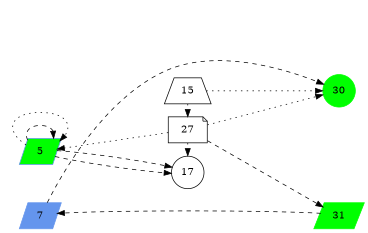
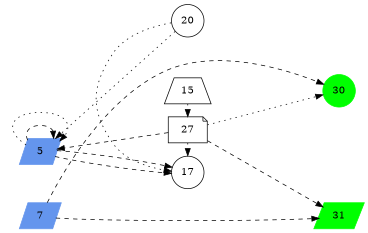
node "20": added
edge "15" -> "30": removed
edge "27" -> "5": style dotted -> dashed
node "5": fillcolor green -> cornflowerblue
edge "31" -> "7": reversed
